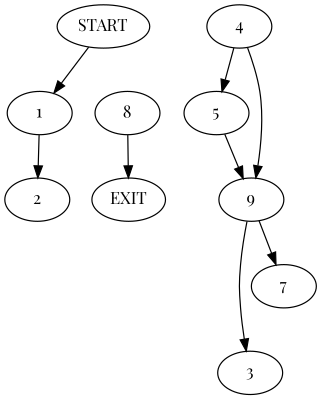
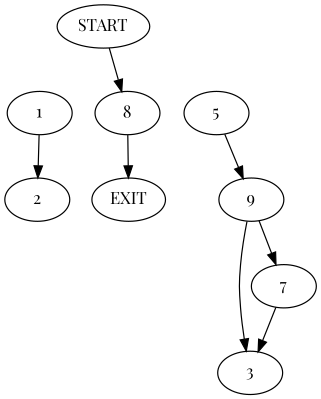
node "4": removed
edge "START" -> "1": now "START" -> "8"
edge "7" -> "3": added
